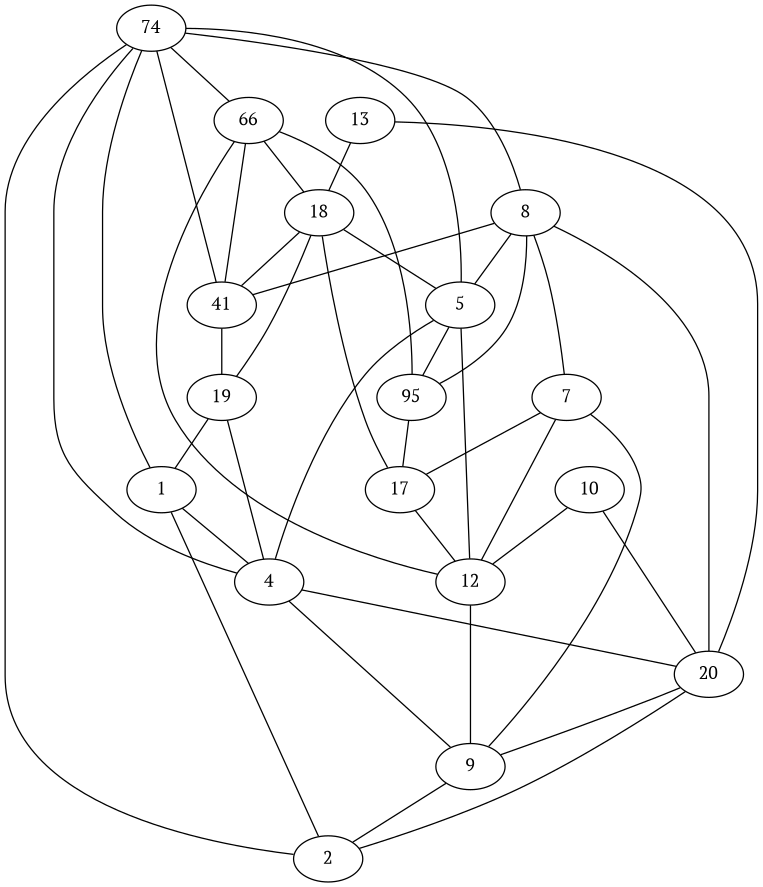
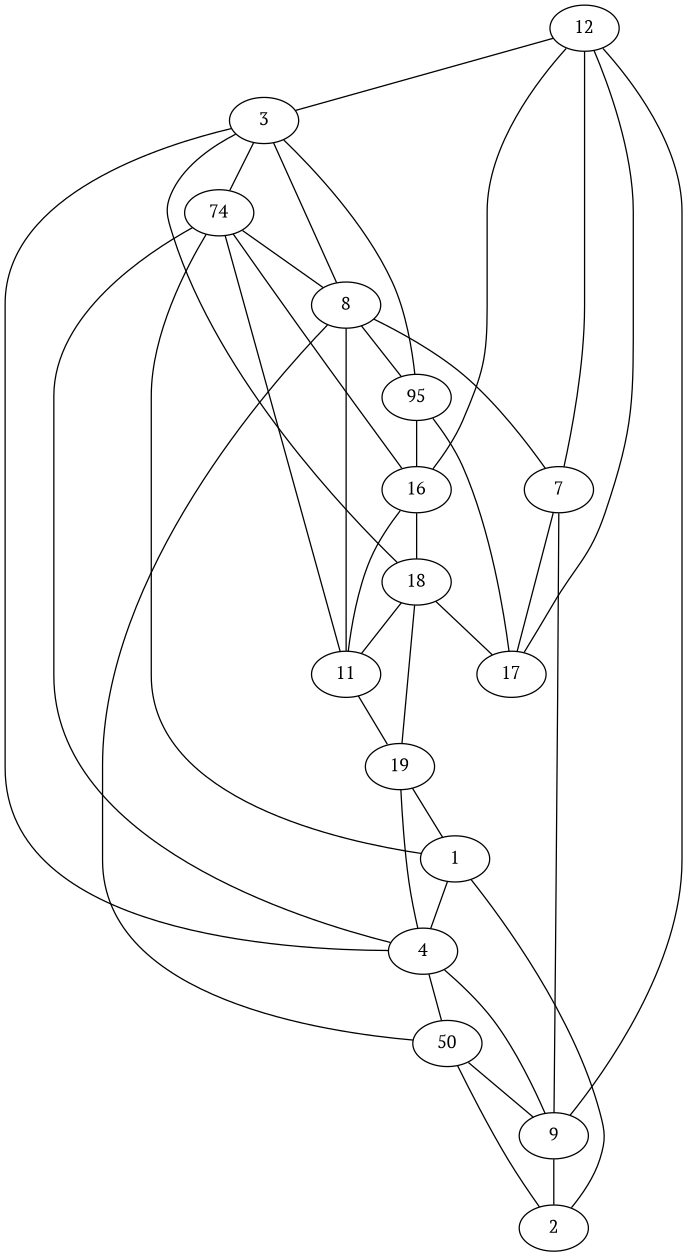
node "66": label "66" -> "16"
node "13": removed
node "41": label "41" -> "11"
node "5": label "5" -> "3"
node "10": removed
edge "74" -- "2": removed
node "20": label "20" -> "50"
